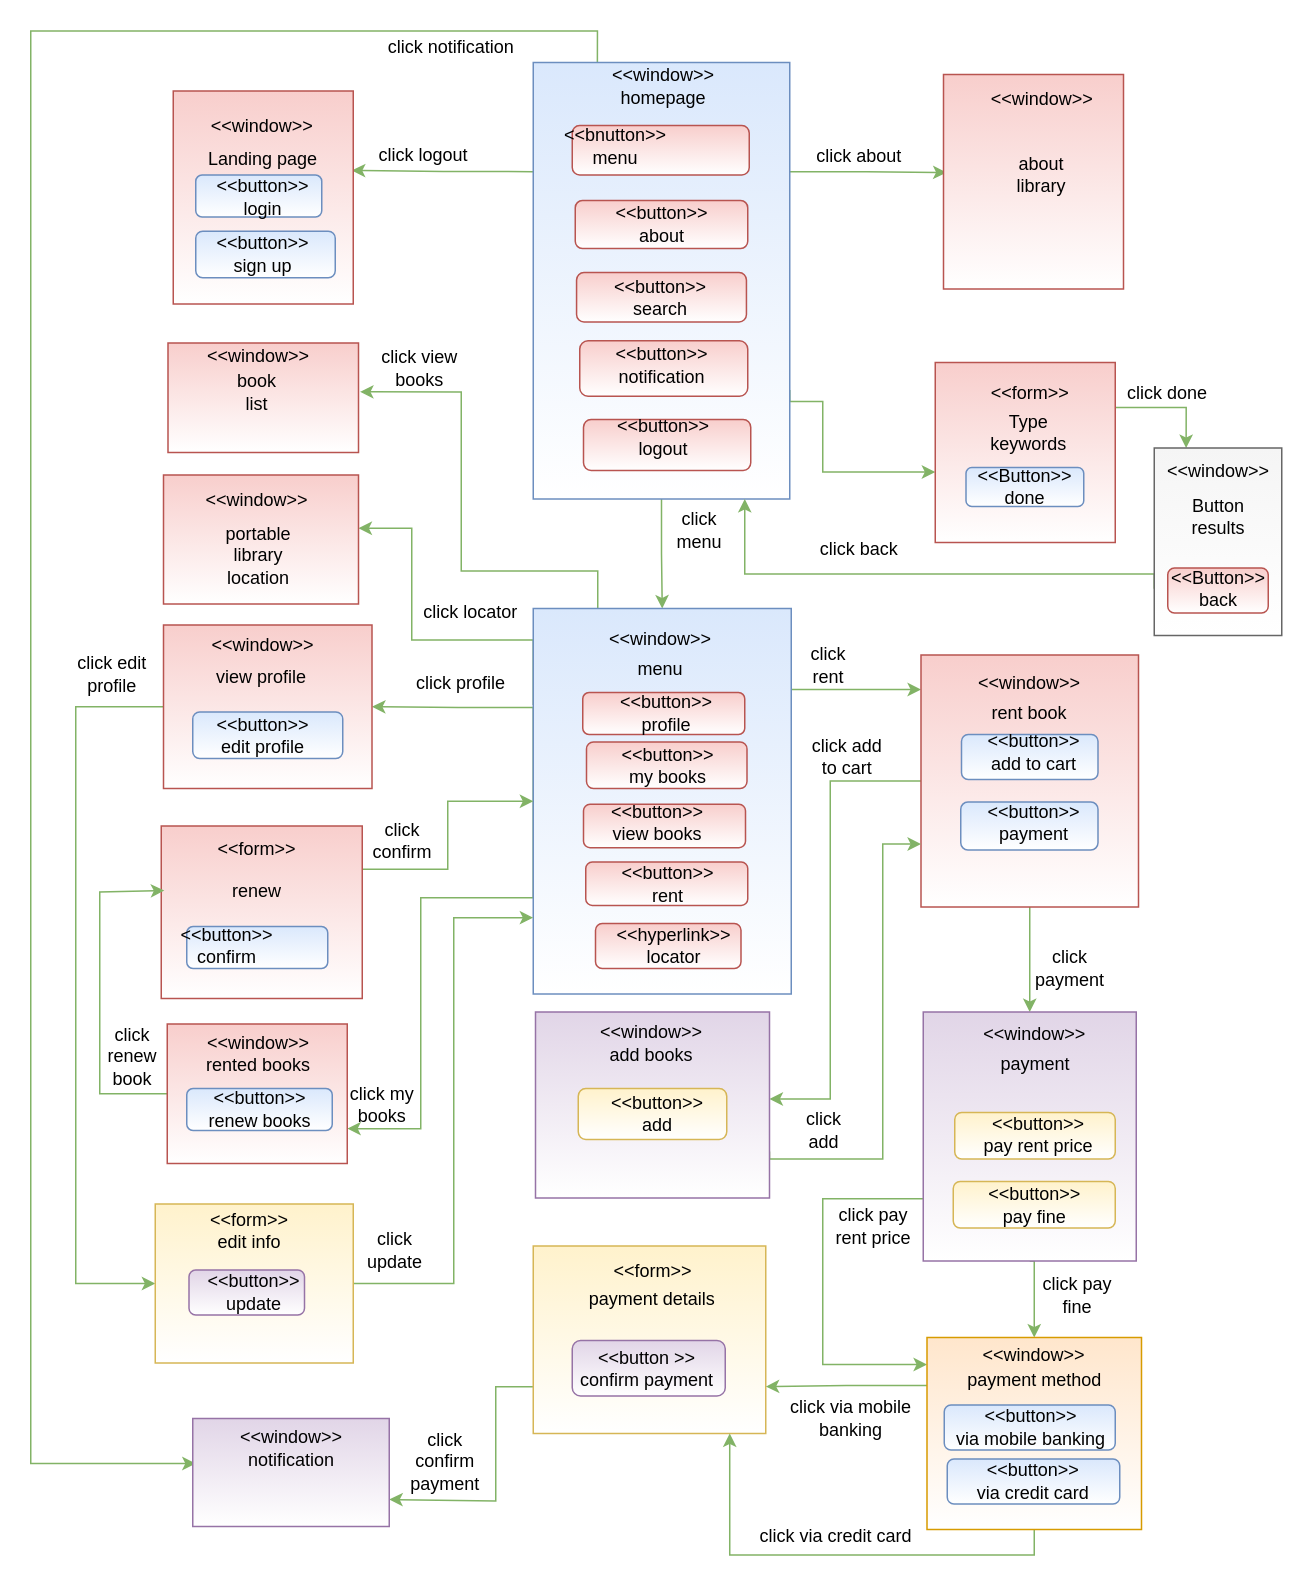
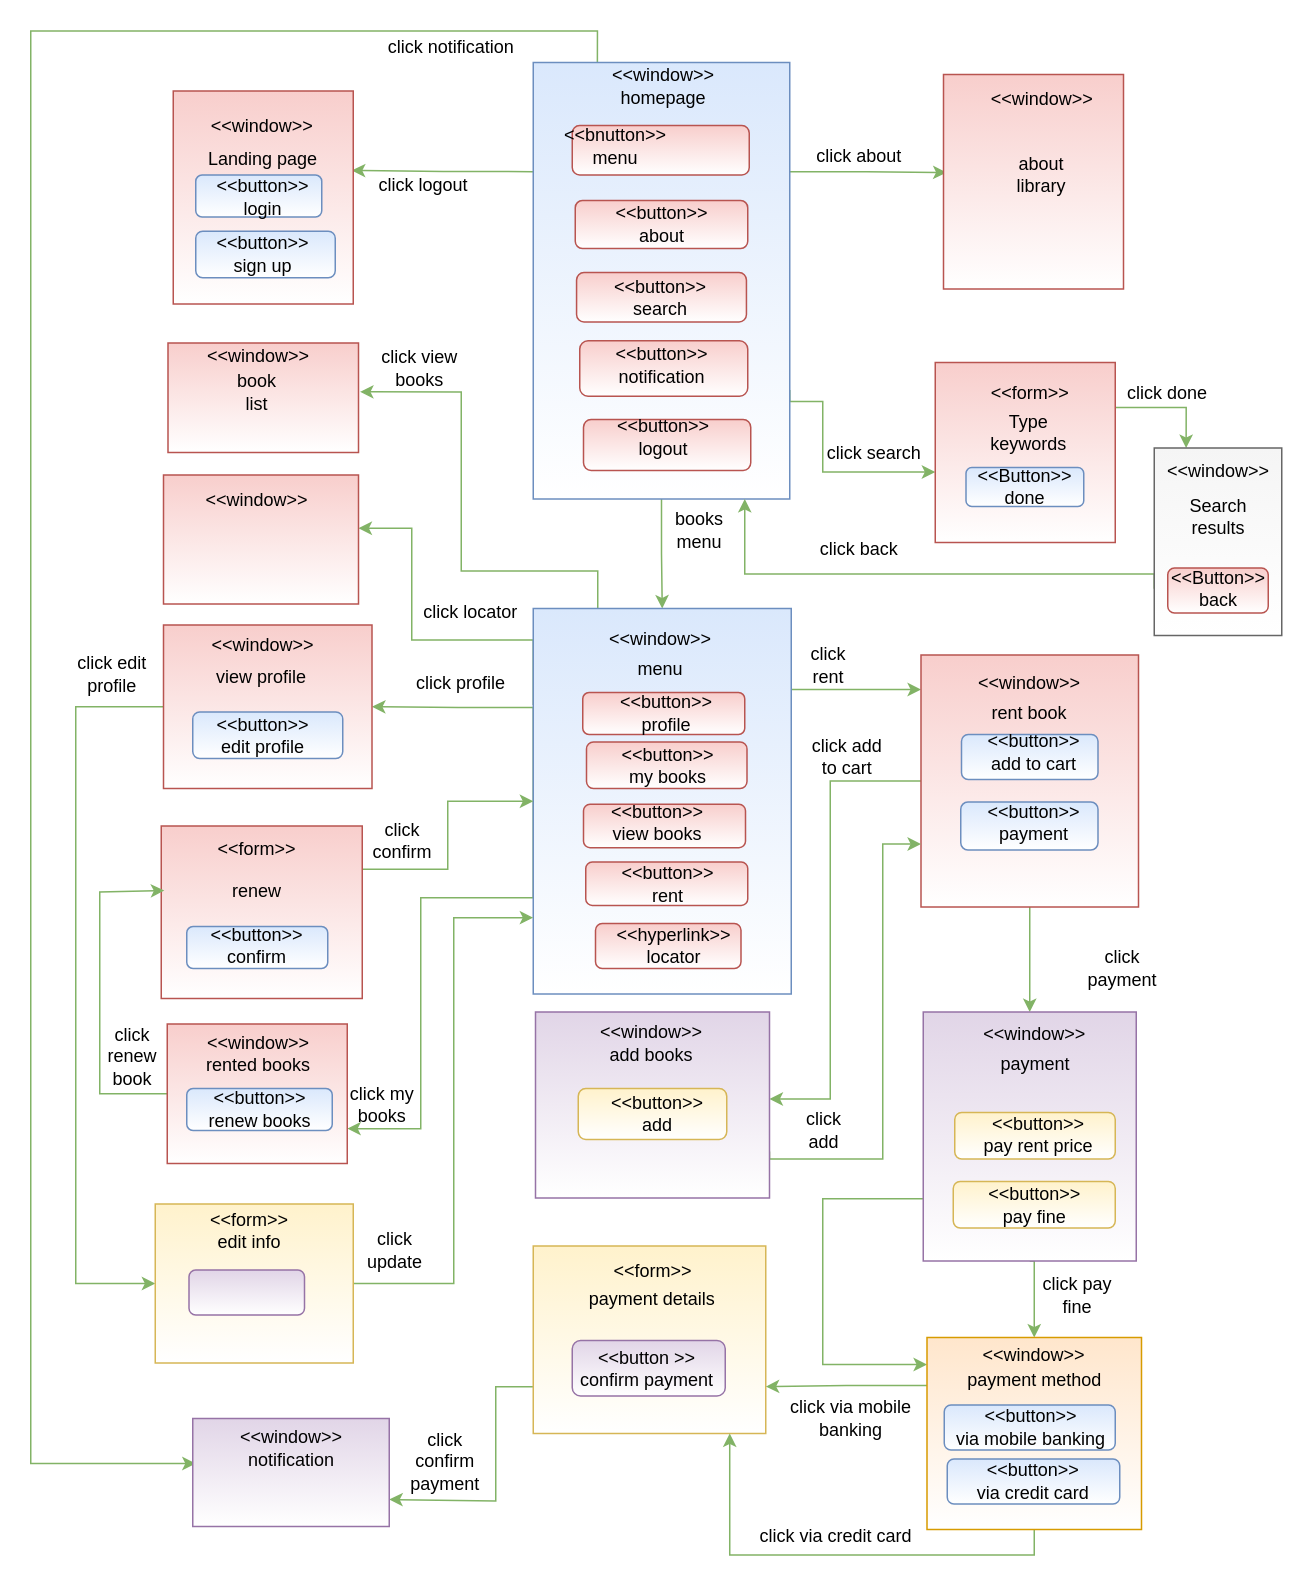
node "click logout": moved (424, 155) -> (424, 185)
node "click search": added
node "Button results": label "Button results" -> "Search results"
node "click menu": label "click menu" -> "books menu"
node "portable library location": removed
node "<<button>> confirm": moved (227, 946) -> (257, 946)
node "click payment": moved (1070, 968) -> (1123, 968)
node "click pay rent price": removed
node "<<button>> update": removed
